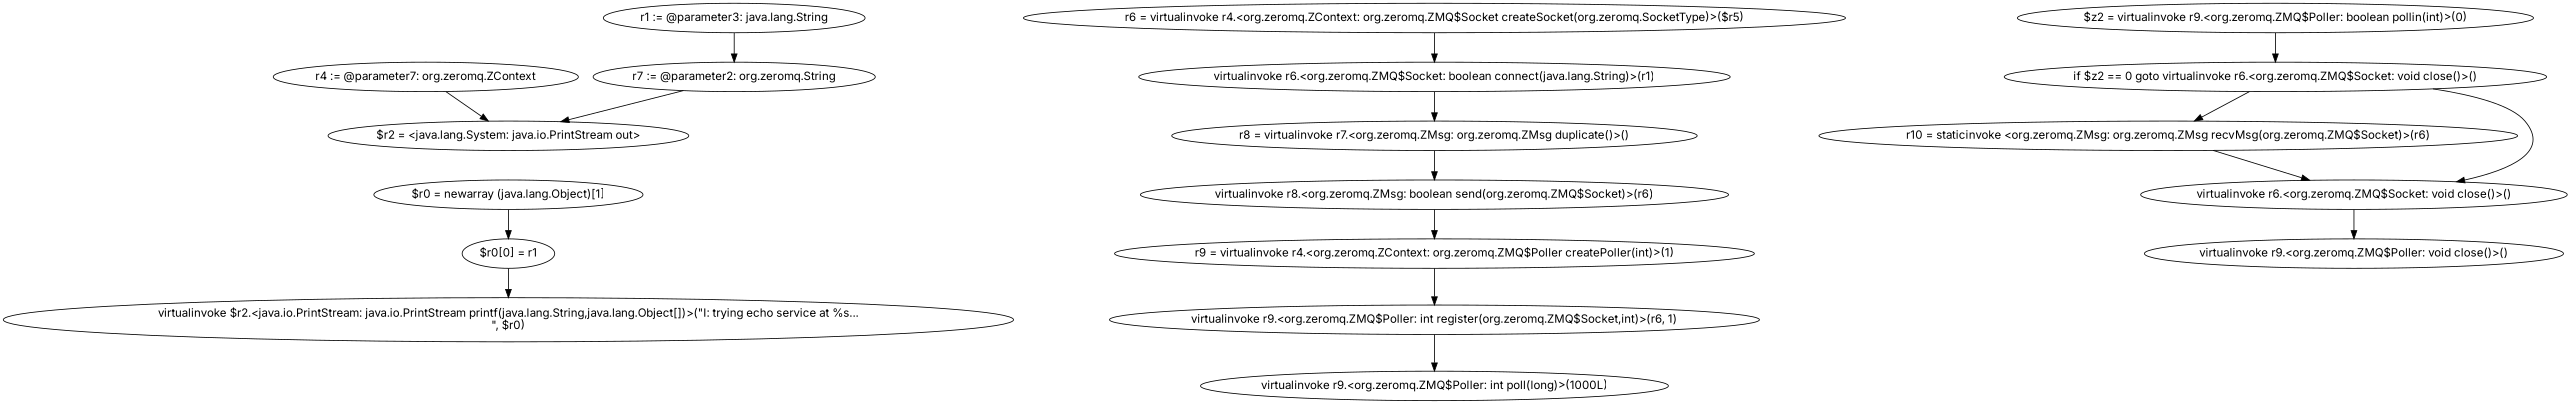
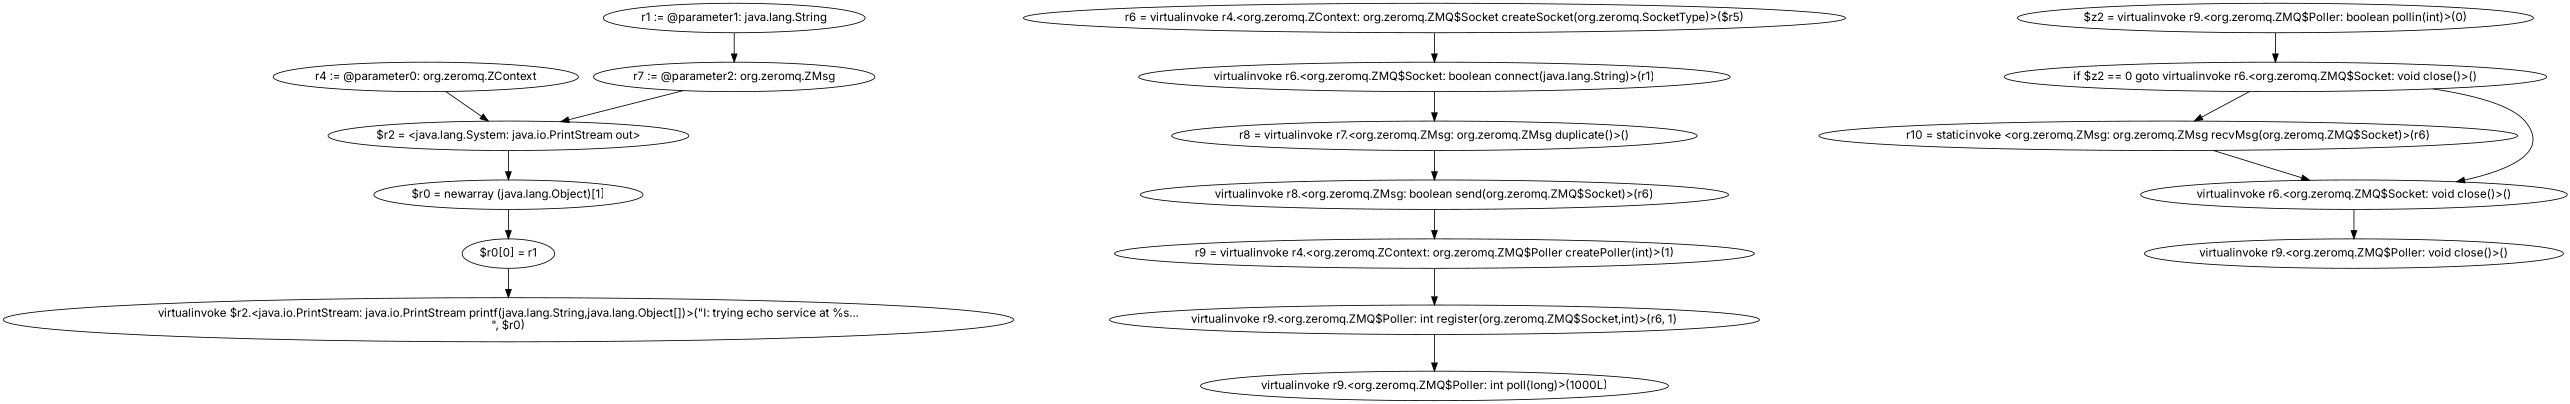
node "r1 := @parameter3: java.lang.String": label "r1 := @parameter3: java.lang.String" -> "r1 := @parameter1: java.lang.String"
node "r4 := @parameter7: org.zeromq.ZContext": label "r4 := @parameter7: org.zeromq.ZContext" -> "r4 := @parameter0: org.zeromq.ZContext"
node "r7 := @parameter2: org.zeromq.String": label "r7 := @parameter2: org.zeromq.String" -> "r7 := @parameter2: org.zeromq.ZMsg"
edge "$r2 = <java.lang.System: java.io.PrintStream out>" -> "$r0 = newarray (java.lang.Object)[1]": added
